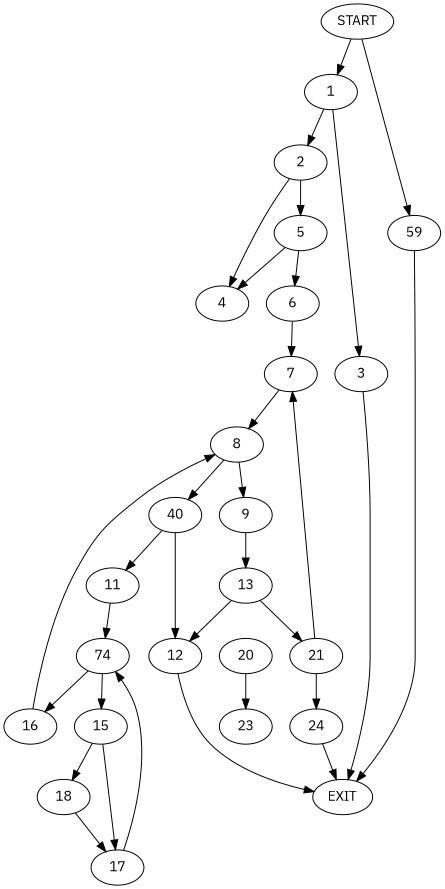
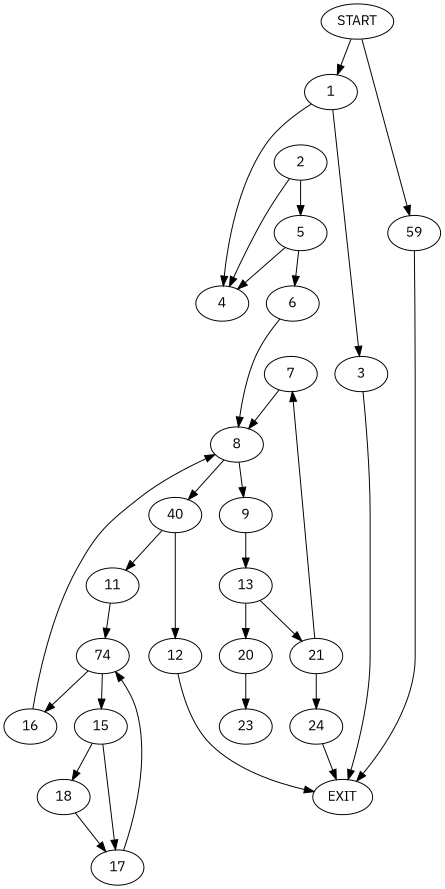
edge "1" -> "2": now "1" -> "4"
edge "6" -> "7": now "6" -> "8"
edge "13" -> "12": now "13" -> "20"
